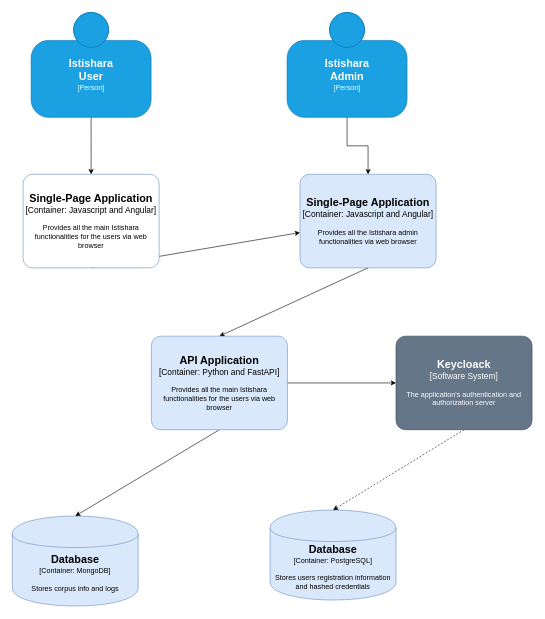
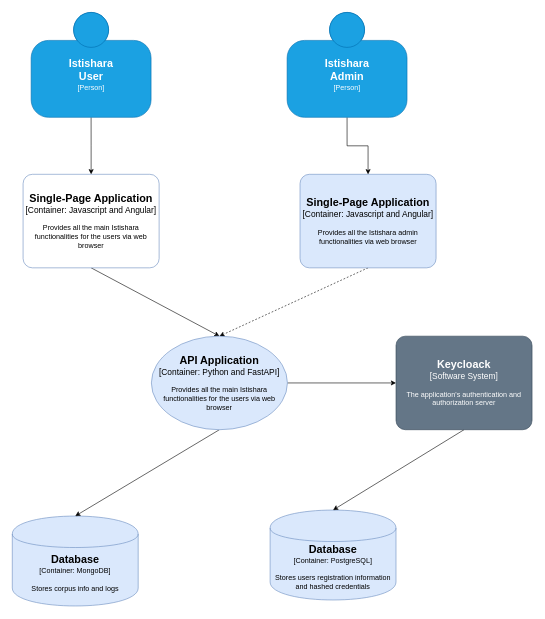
edge "Single-Page Application [Container: Javascript and Angular] Provides all the main Istishara functionalities for the users via web browser" -> "Single-Page Application [Container: Javascript and Angular] Provides all the Istishara admin functionalities via web browser": now "Single-Page Application [Container: Javascript and Angular] Provides all the main Istishara functionalities for the users via web browser" -> "API Application [Container: Python and FastAPI] Provides all the main Istishara functionalities for the users via web browser"
edge "Single-Page Application [Container: Javascript and Angular] Provides all the Istishara admin functionalities via web browser" -> "API Application [Container: Python and FastAPI] Provides all the main Istishara functionalities for the users via web browser": style solid -> dashed
node "API Application [Container: Python and FastAPI] Provides all the main Istishara functionalities for the users via web browser": shape rounded rectangle -> ellipse
edge "Keycloack [Software System] The application's authentication and authorization server" -> "Database [Container: PostgreSQL] Stores users registration information and hashed credentials": style dashed -> solid
